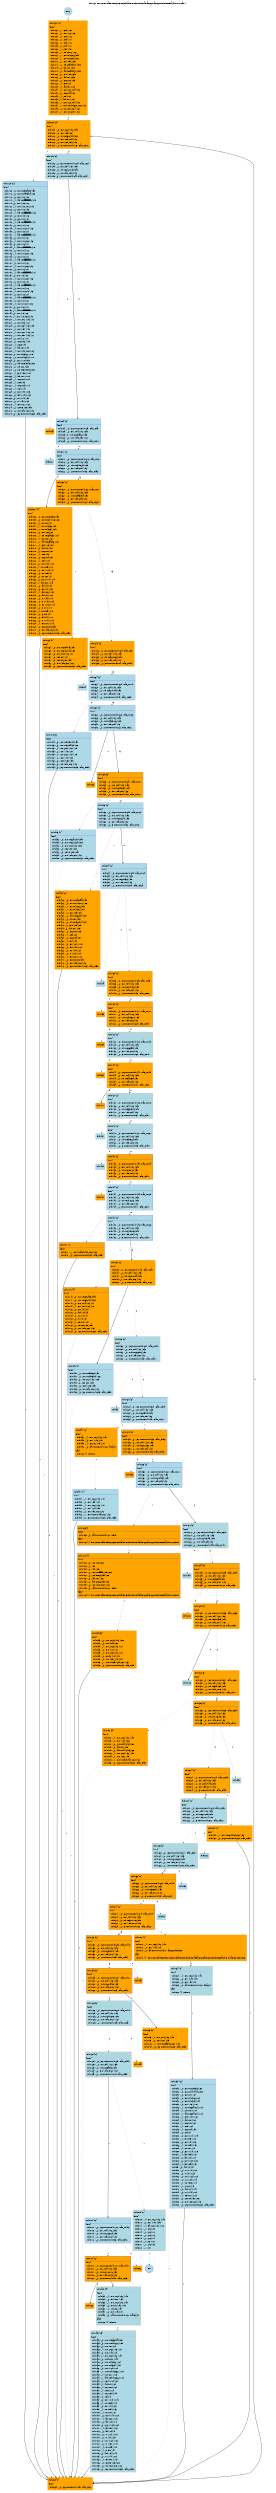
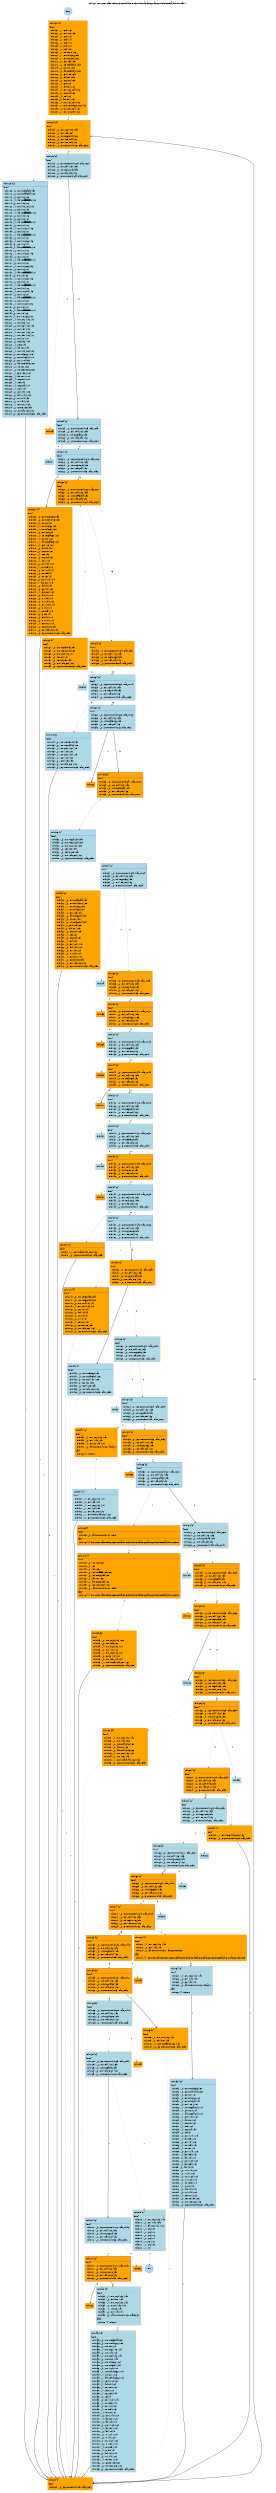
edge "0x40132c [28]" -> "0x401884 [27]": reversed
node "0x4013b8 [28]": removed
